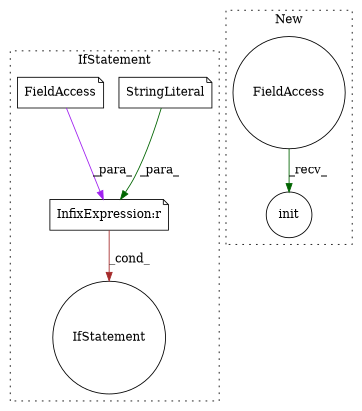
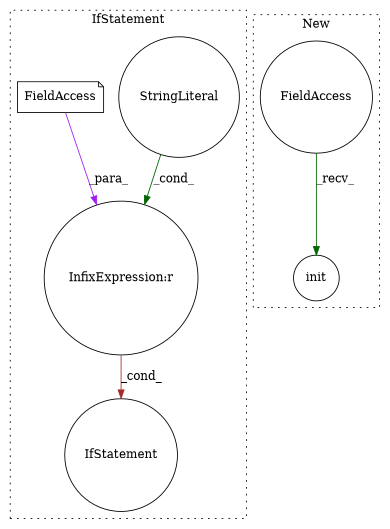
node "StringLiteral": shape note -> circle
edge "StringLiteral" -> "InfixExpression:r": label "_para_" -> "_cond_"
node "InfixExpression:r": shape note -> circle
